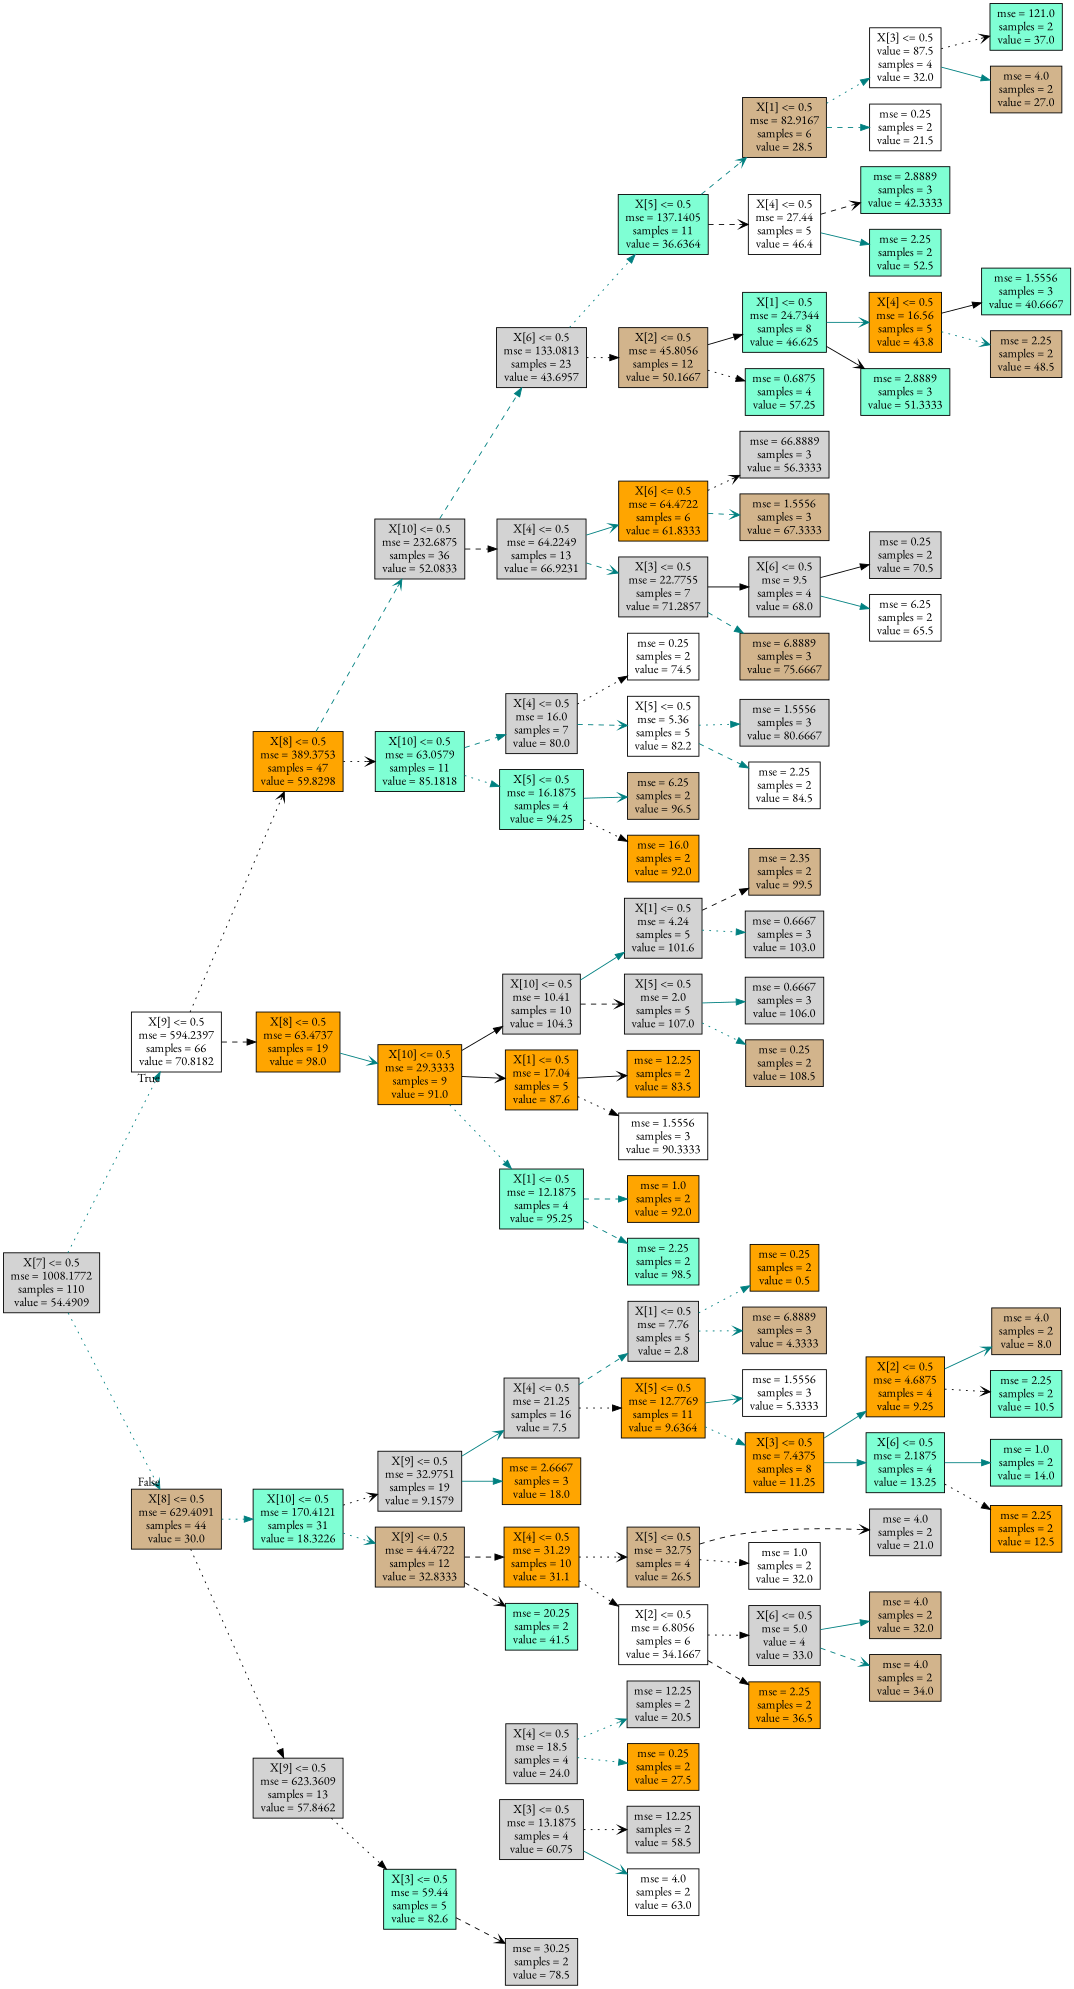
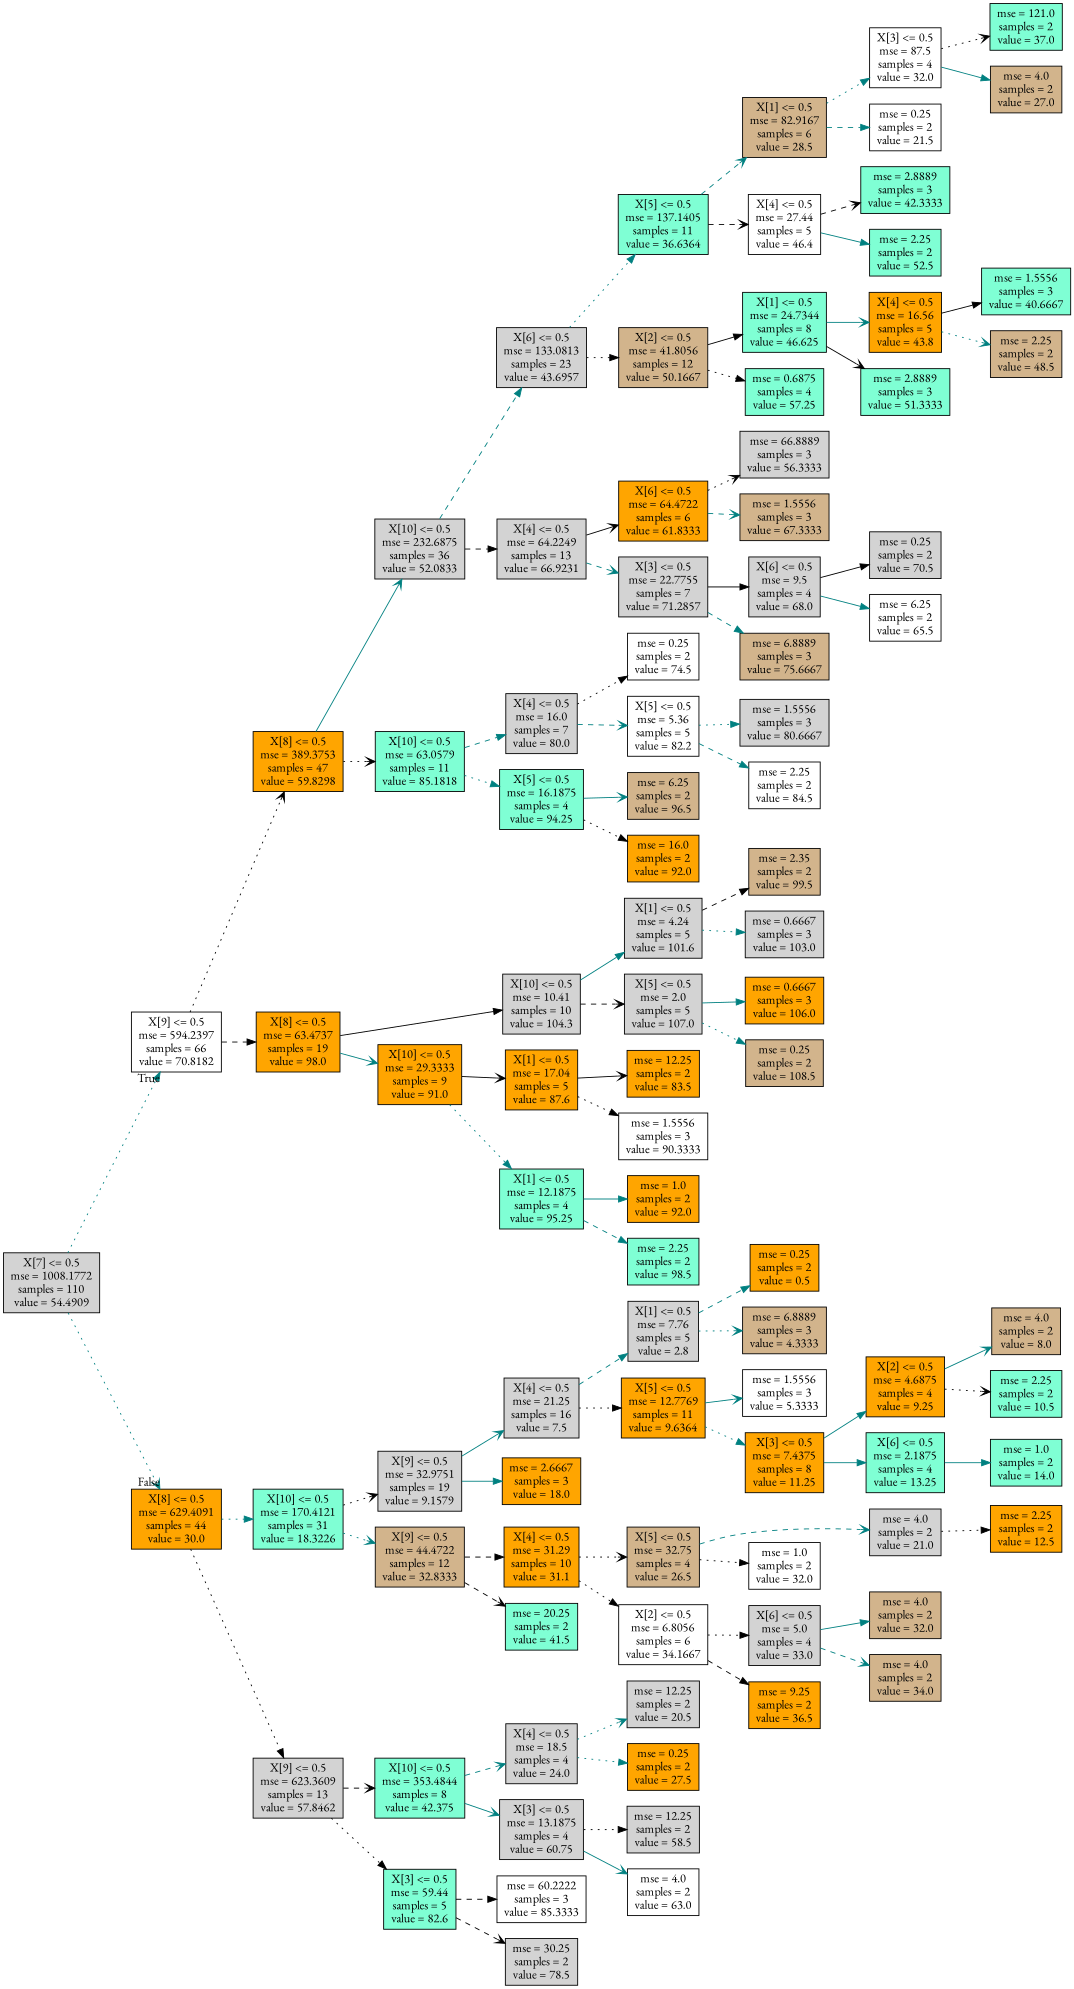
node "X[3] <= 0.5 value = 87.5 samples = 4 value = 32.0": label "X[3] <= 0.5 value = 87.5 samples = 4 value = 32.0" -> "X[3] <= 0.5 mse = 87.5 samples = 4 value = 32.0"
node "X[2] <= 0.5 mse = 45.8056 samples = 12 value = 50.1667": label "X[2] <= 0.5 mse = 45.8056 samples = 12 value = 50.1667" -> "X[2] <= 0.5 mse = 41.8056 samples = 12 value = 50.1667"
edge "X[4] <= 0.5 mse = 64.2249 samples = 13 value = 66.9231" -> "X[6] <= 0.5 mse = 64.4722 samples = 6 value = 61.8333": color teal -> black
edge "X[8] <= 0.5 mse = 389.3753 samples = 47 value = 59.8298" -> "X[10] <= 0.5 mse = 232.6875 samples = 36 value = 52.0833": style dashed -> solid
node "mse = 0.6667 samples = 3 value = 106.0": fillcolor lightgrey -> orange
edge "X[10] <= 0.5 mse = 29.3333 samples = 9 value = 91.0" -> "X[10] <= 0.5 mse = 10.41 samples = 10 value = 104.3": now "X[8] <= 0.5 mse = 63.4737 samples = 19 value = 98.0" -> "X[10] <= 0.5 mse = 10.41 samples = 10 value = 104.3"
edge "X[1] <= 0.5 mse = 12.1875 samples = 4 value = 95.25" -> "mse = 1.0 samples = 2 value = 92.0": style dashed -> solid
edge "X[1] <= 0.5 mse = 7.76 samples = 5 value = 2.8" -> "mse = 0.25 samples = 2 value = 0.5": style dotted -> dashed
edge "X[6] <= 0.5 mse = 2.1875 samples = 4 value = 13.25" -> "mse = 2.25 samples = 2 value = 12.5": now "mse = 4.0 samples = 2 value = 21.0" -> "mse = 2.25 samples = 2 value = 12.5"
node "X[8] <= 0.5 mse = 629.4091 samples = 44 value = 30.0": fillcolor tan -> orange
edge "X[5] <= 0.5 mse = 32.75 samples = 4 value = 26.5" -> "mse = 4.0 samples = 2 value = 21.0": color black -> teal
node "X[6] <= 0.5 mse = 5.0 value = 4 value = 33.0": label "X[6] <= 0.5 mse = 5.0 value = 4 value = 33.0" -> "X[6] <= 0.5 mse = 5.0 samples = 4 value = 33.0"
node "mse = 2.25 samples = 2 value = 36.5": label "mse = 2.25 samples = 2 value = 36.5" -> "mse = 9.25 samples = 2 value = 36.5"
node "X[10] <= 0.5 mse = 353.4844 samples = 8 value = 42.375": added
edge "X[3] <= 0.5 mse = 13.1875 samples = 4 value = 60.75" -> "mse = 12.25 samples = 2 value = 58.5": arrowhead vee -> normal
node "mse = 60.2222 samples = 3 value = 85.3333": added
